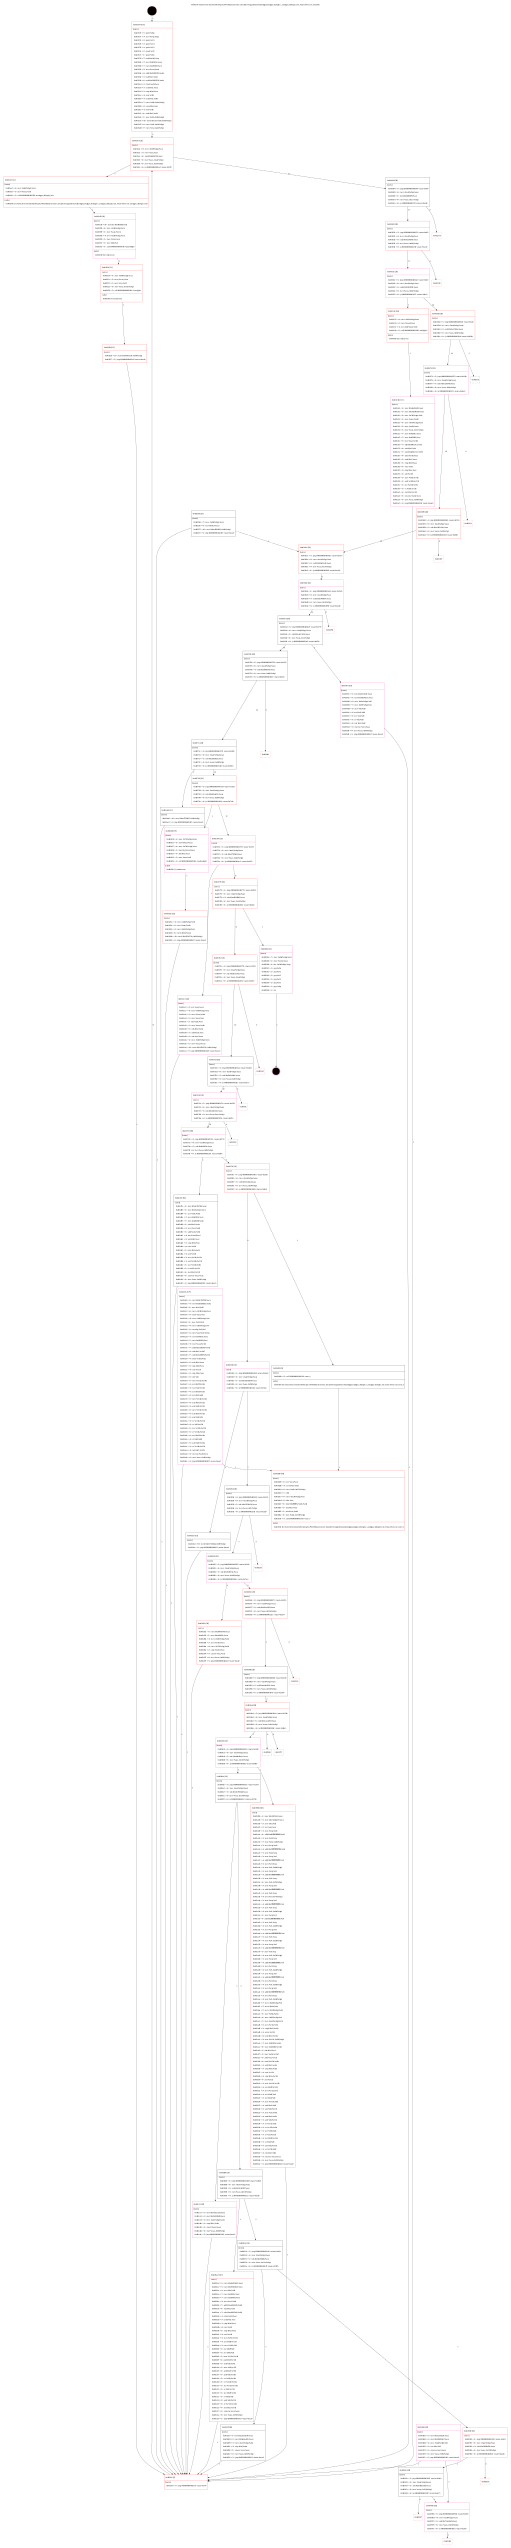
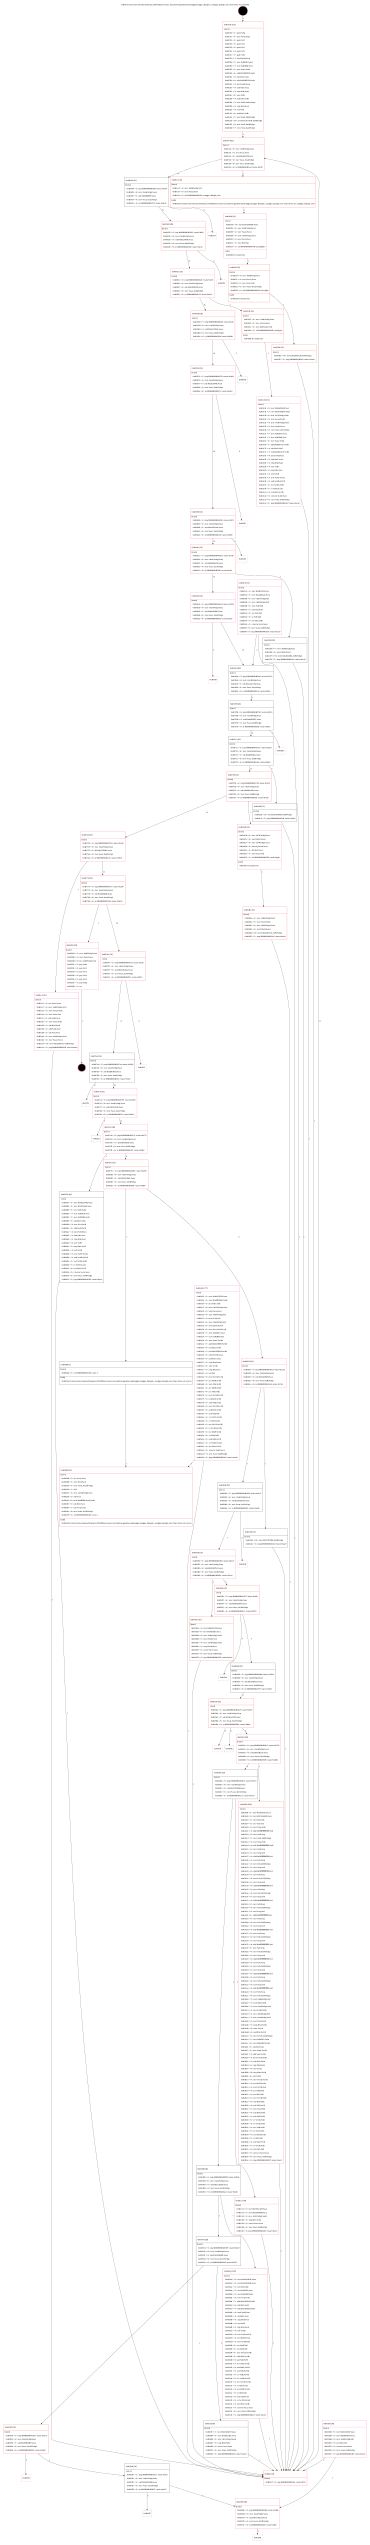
edge "0x402268 [28]" -> "0x4016ac [28]": reversed
edge "0x4016e4 [28]" -> "0x4019c6 [53]": reversed
